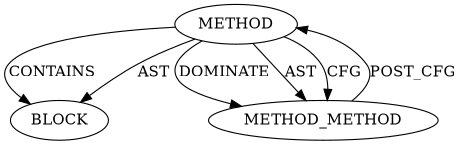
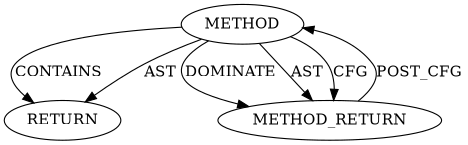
node "BLOCK": label "BLOCK" -> "RETURN"
node "METHOD_METHOD": label "METHOD_METHOD" -> "METHOD_RETURN"
